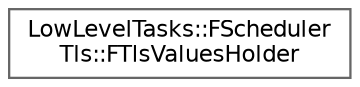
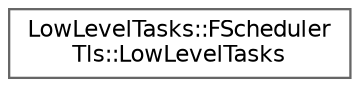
node "LowLevelTasks::FScheduler Tls::FTlsValuesHolder": label "LowLevelTasks::FScheduler Tls::FTlsValuesHolder" -> "LowLevelTasks::FScheduler Tls::LowLevelTasks"
